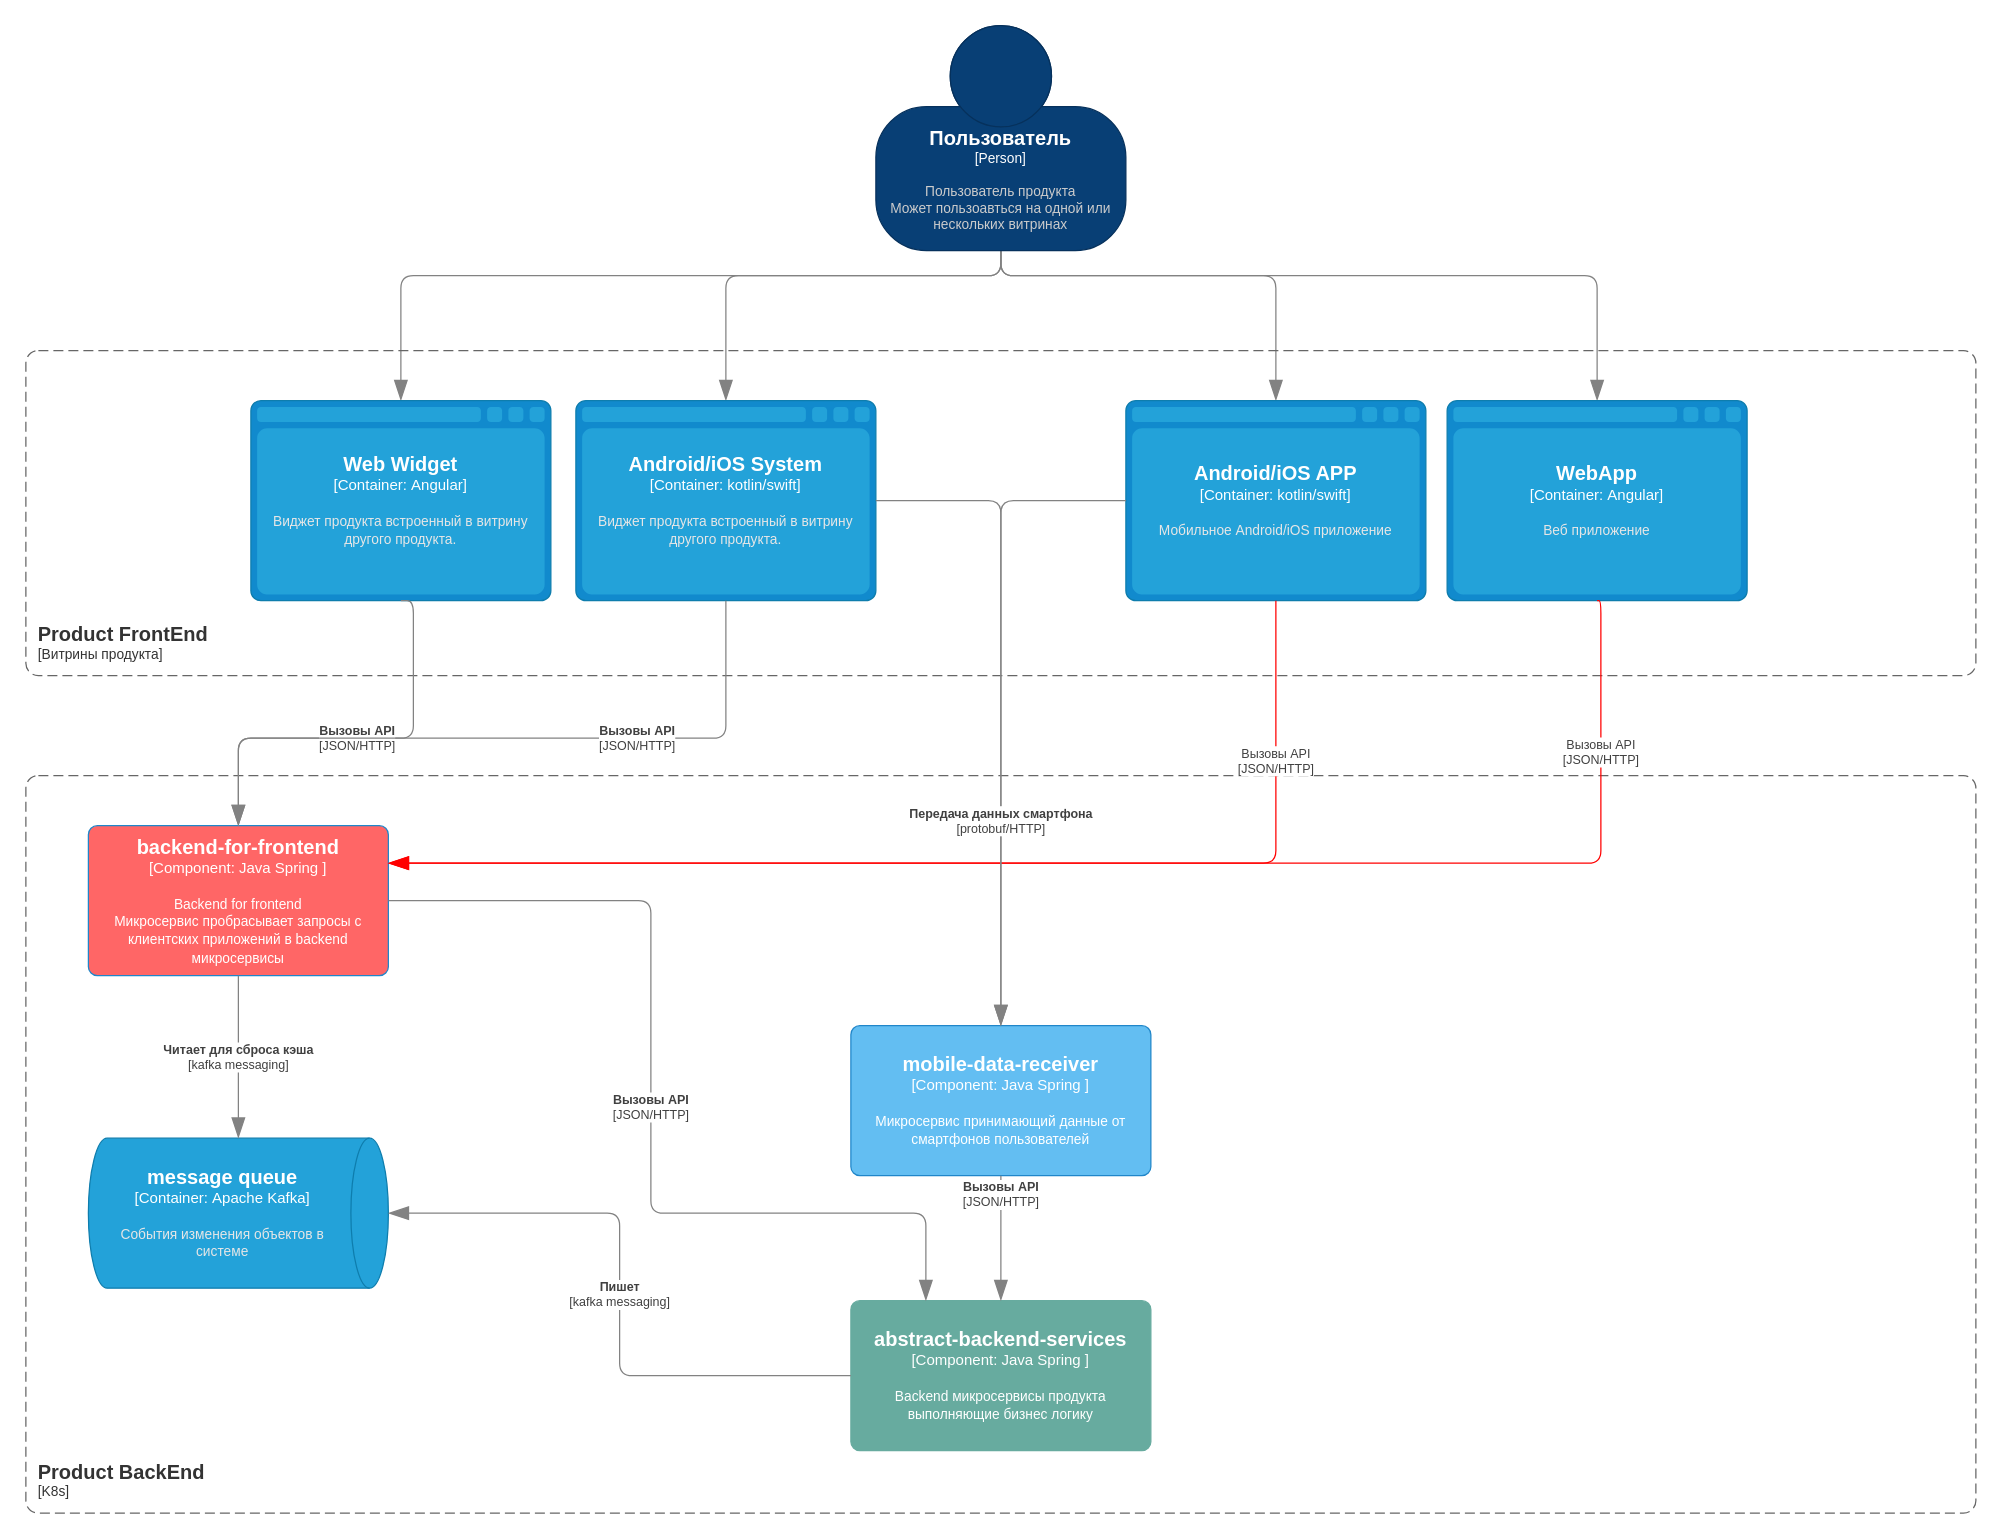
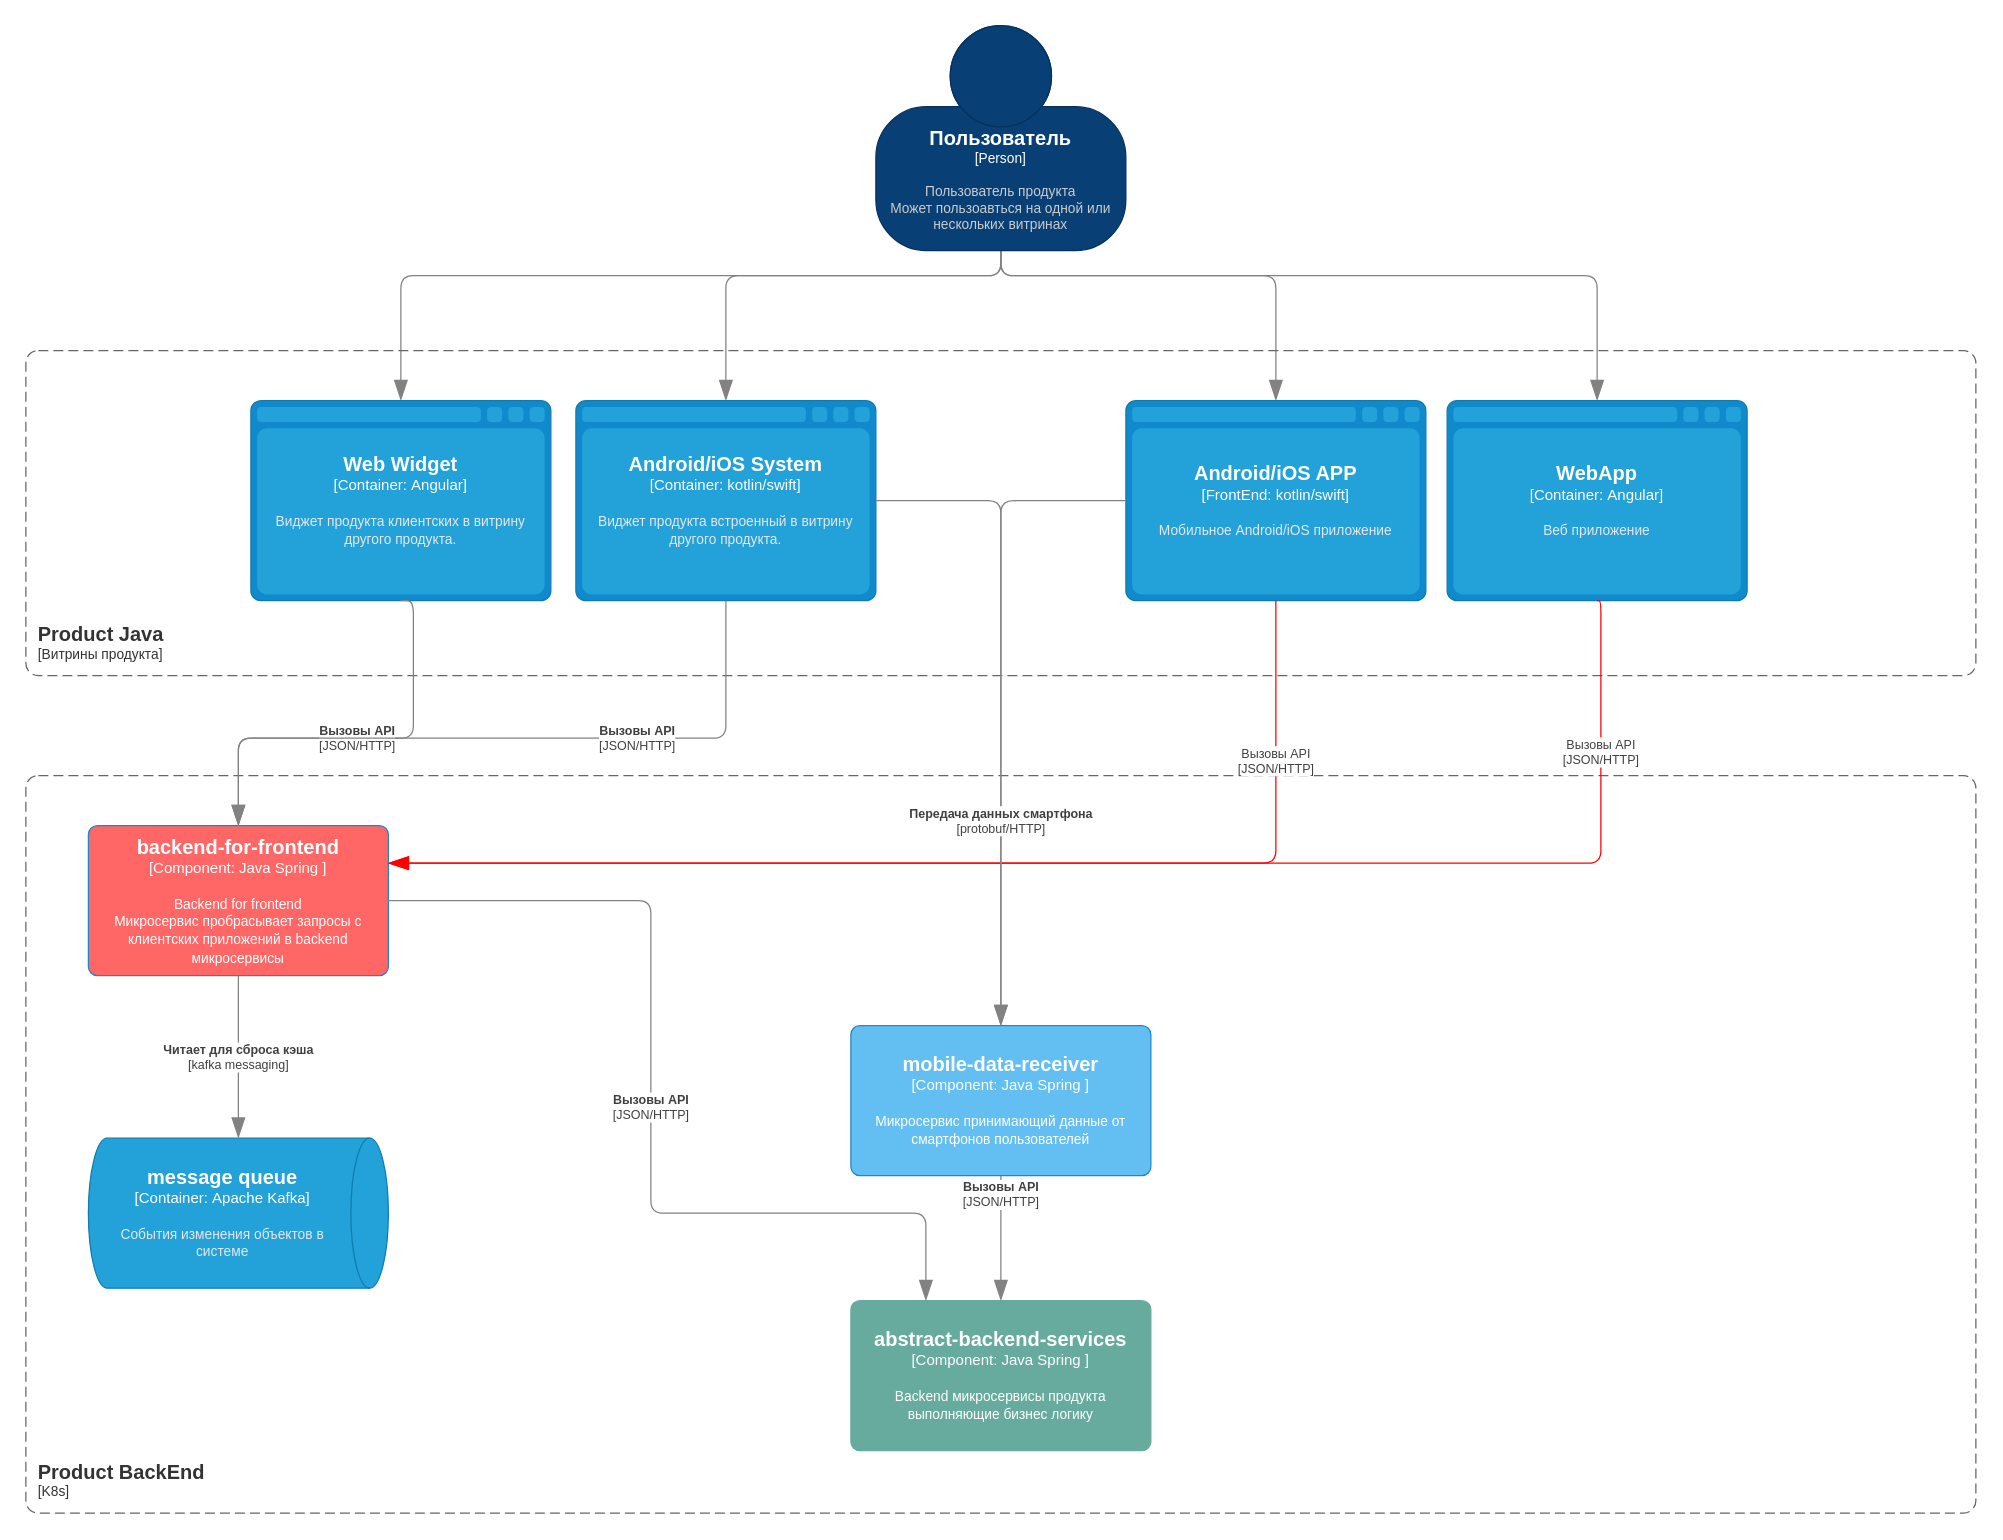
node "Web Widget [Container: Angular] Виджет продукта встроенный в витрину другого продукта.": label "Web Widget [Container: Angular] Виджет продукта встроенный в витрину другого продукта." -> "Web Widget [Container: Angular] Виджет продукта клиентских в витрину другого продукта."
node "Android/iOS APP [Container: kotlin/swift] Мобильное Android/iOS приложение": label "Android/iOS APP [Container: kotlin/swift] Мобильное Android/iOS приложение" -> "Android/iOS APP [FrontEnd: kotlin/swift] Мобильное Android/iOS приложение"
node "Product FrontEnd [Витрины продукта]": label "Product FrontEnd [Витрины продукта]" -> "Product Java [Витрины продукта]"
edge "abstract-backend-services [Component: Java Spring ] Backend микросервисы продукта выполняющие бизнес логику" -> "message queue [Container: Apache Kafka] События изменения объектов в системе": removed, label "Пишет [kafka messaging]"
